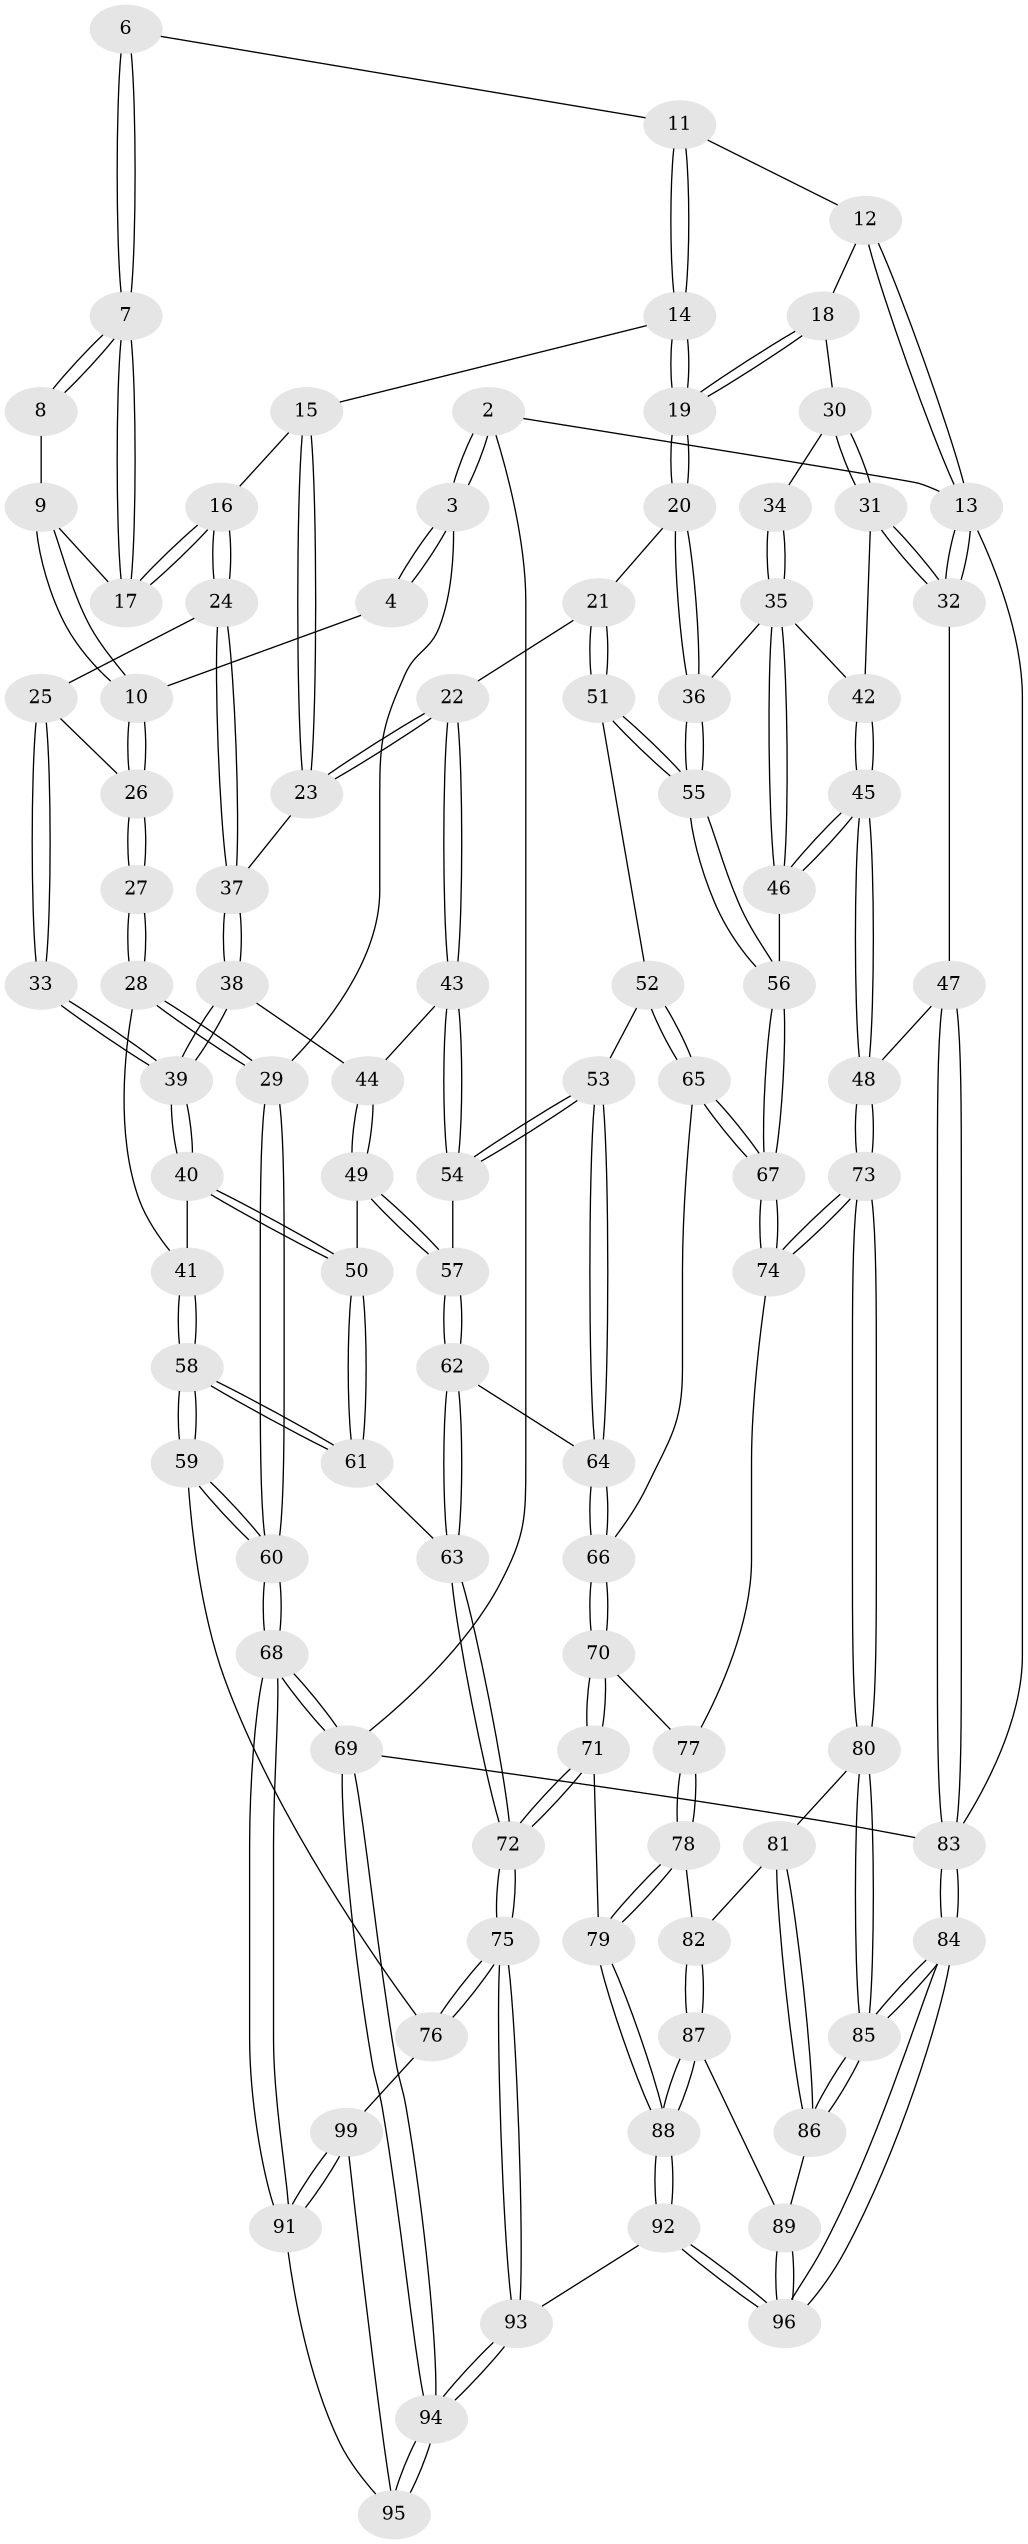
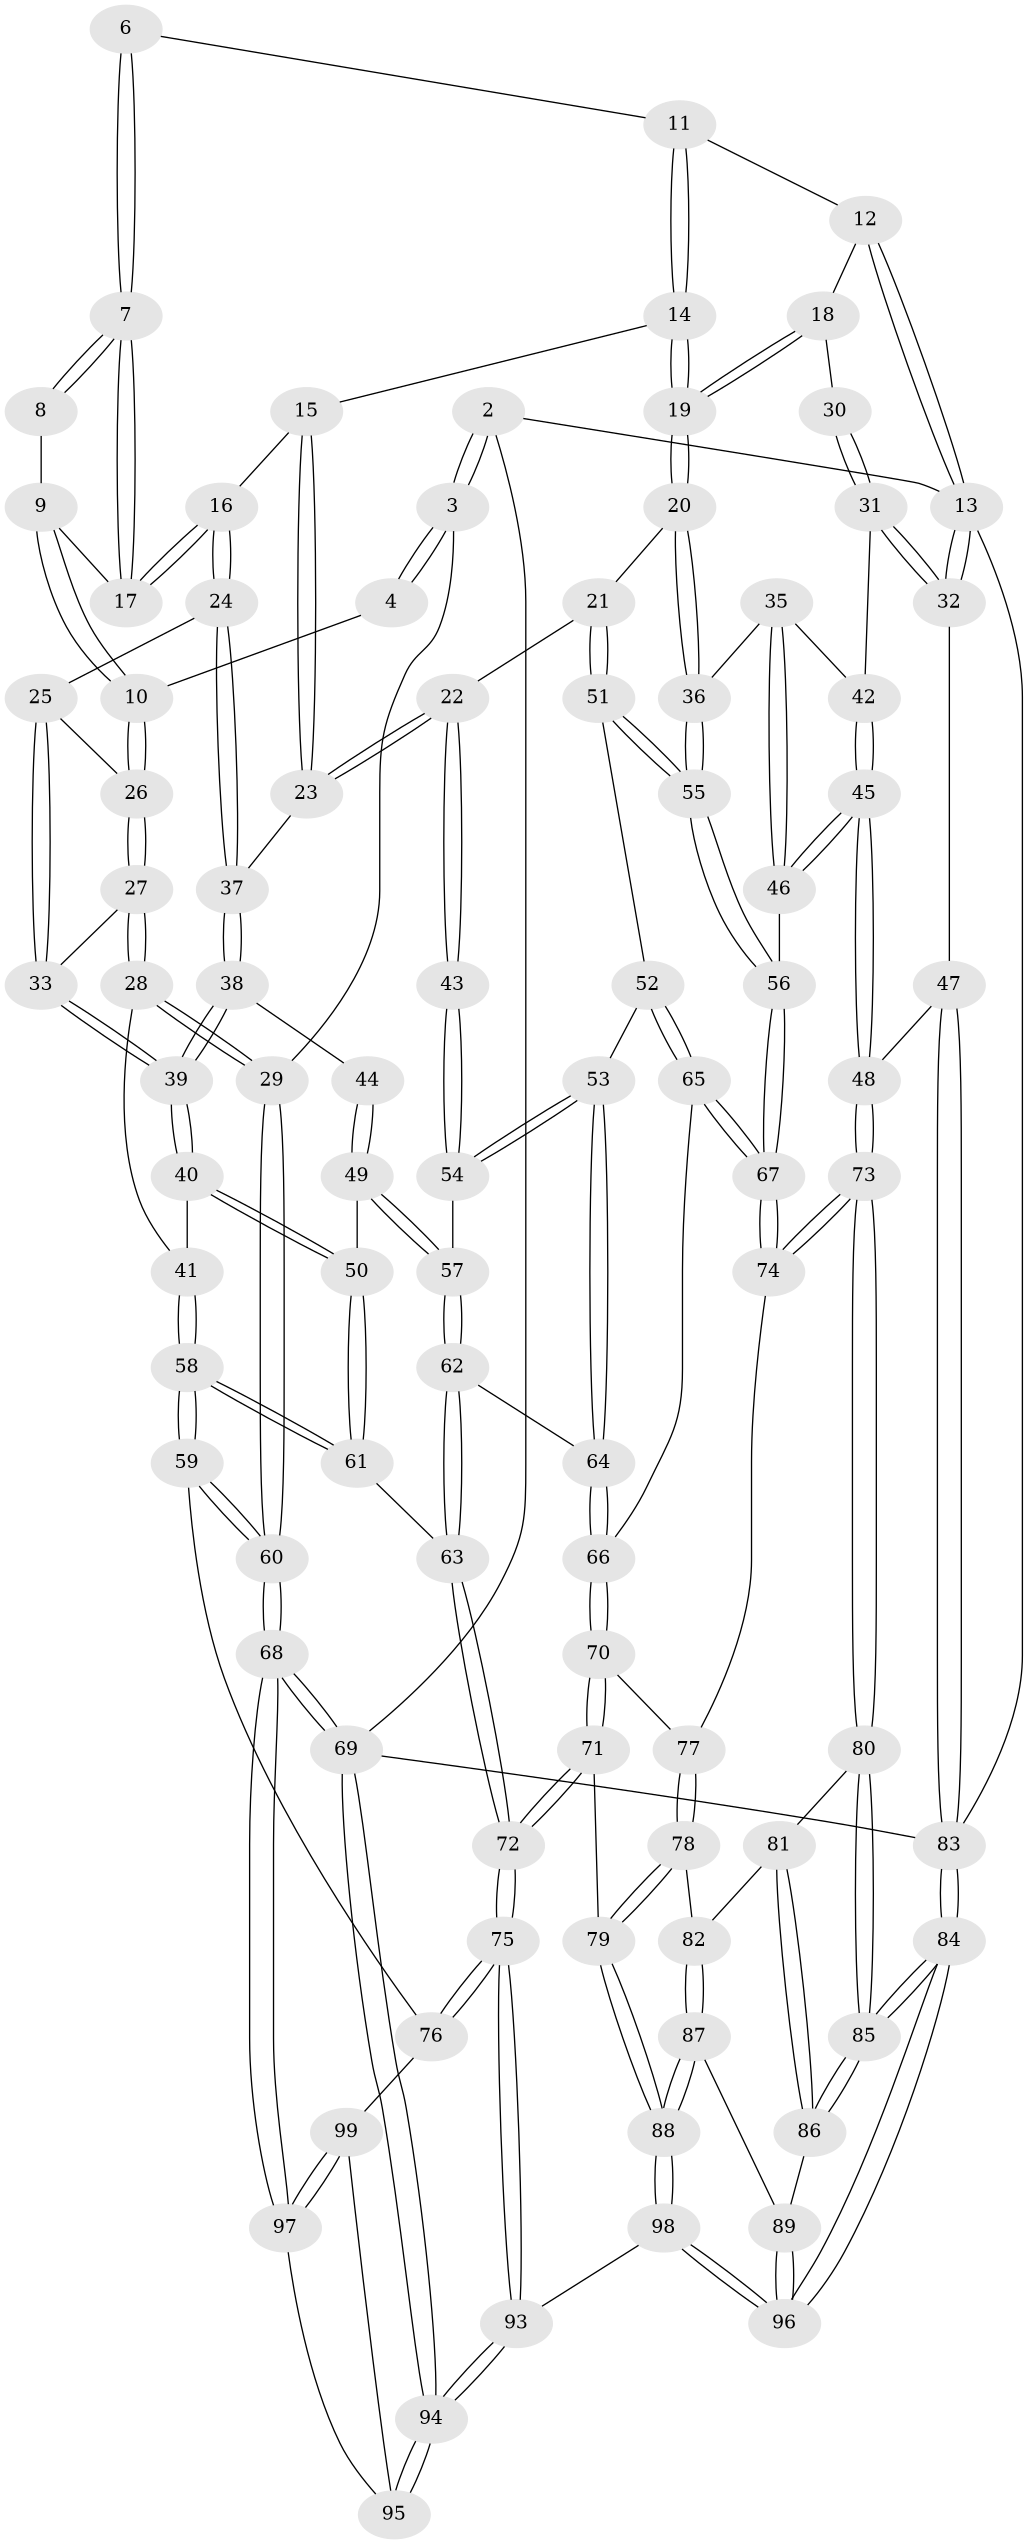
node "34": removed
edge "27" -- "33": added
edge "43" -- "44": removed
node "91": label "91" -> "97"
node "92": label "92" -> "98"
